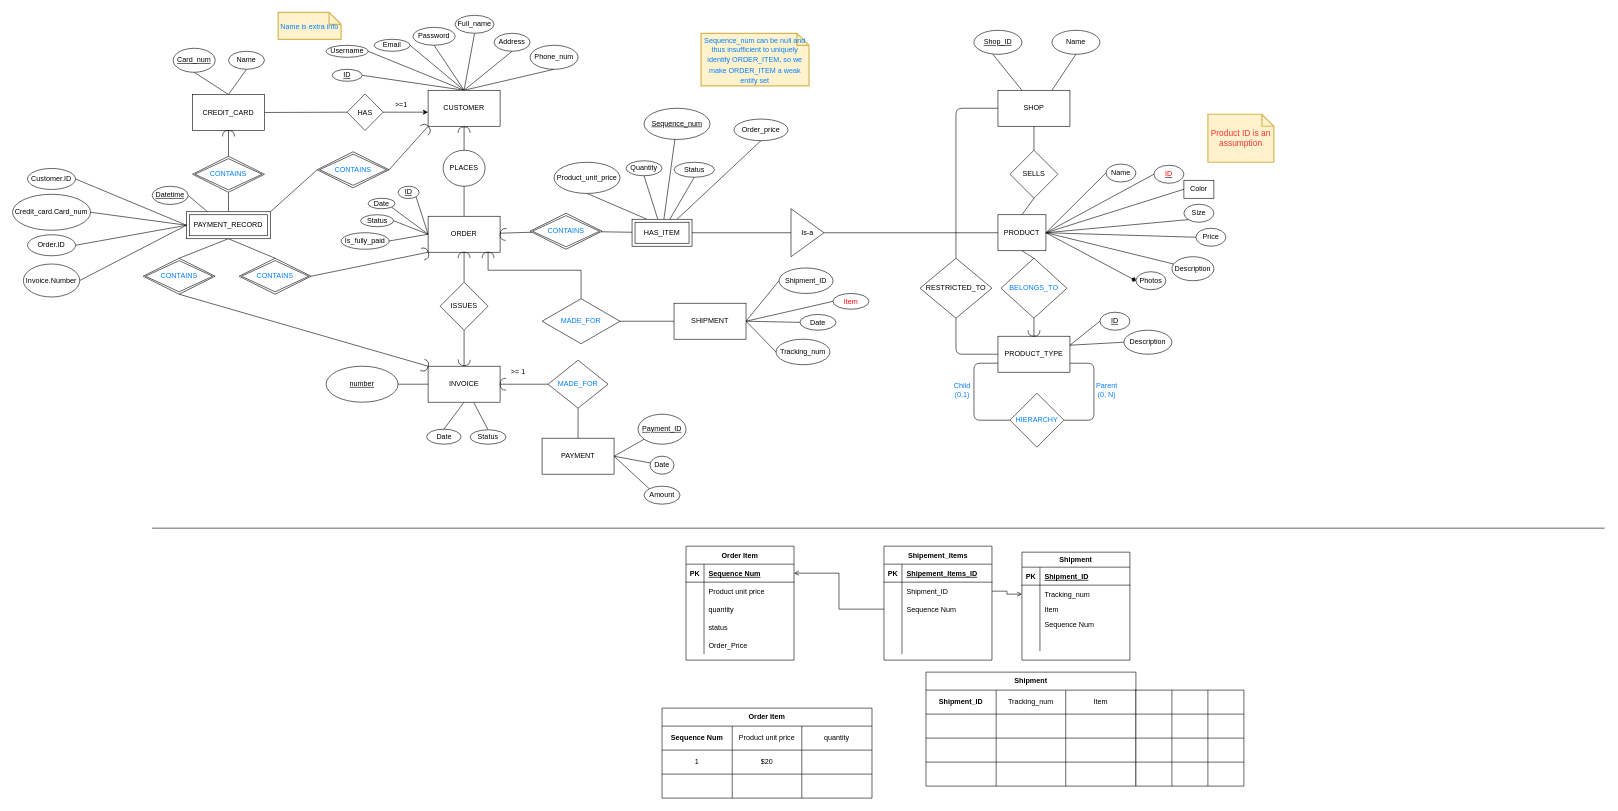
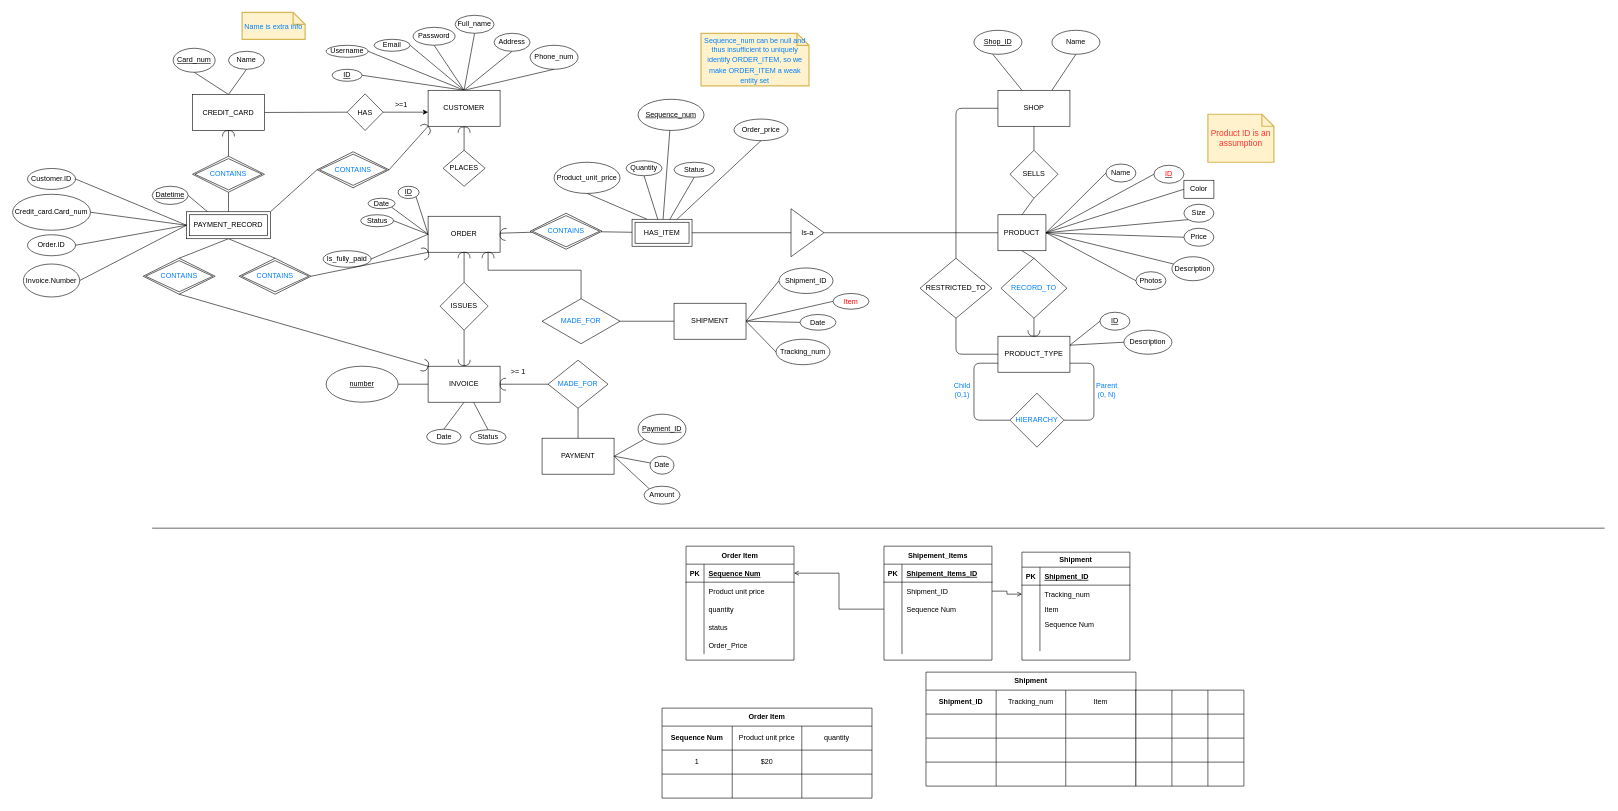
node "Name is extra info": moved (310, 26) -> (274, 26)
node "Sequence_num": moved (677, 124) -> (671, 115)
node "PLACES": shape ellipse -> diamond
edge "PLACES" -- "ORDER": removed
node "Price": moved (1211, 237) -> (1199, 237)
node "Is_fully_paid": moved (365, 241) -> (347, 259)
edge "PRODUCT" -> "Photos": arrowhead diamond -> none
node "BELONGS_TO": label "BELONGS_TO" -> "RECORD_TO"
